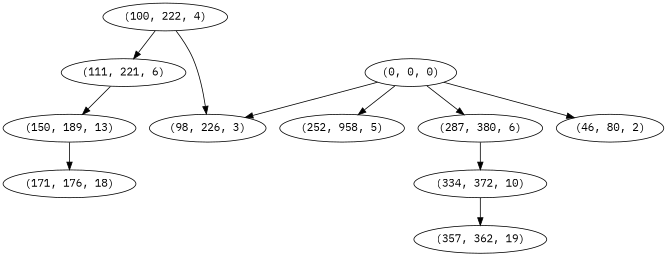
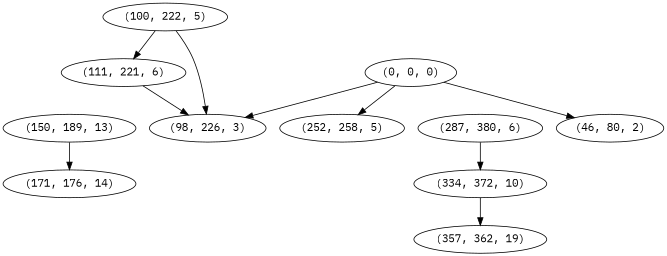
node "(100, 222, 4)": label "(100, 222, 4)" -> "(100, 222, 5)"
edge "(111, 221, 6)" -> "(150, 189, 13)": now "(111, 221, 6)" -> "(98, 226, 3)"
edge "(0, 0, 0)" -> "(287, 380, 6)": removed
node "(252, 958, 5)": label "(252, 958, 5)" -> "(252, 258, 5)"
node "(171, 176, 18)": label "(171, 176, 18)" -> "(171, 176, 14)"
